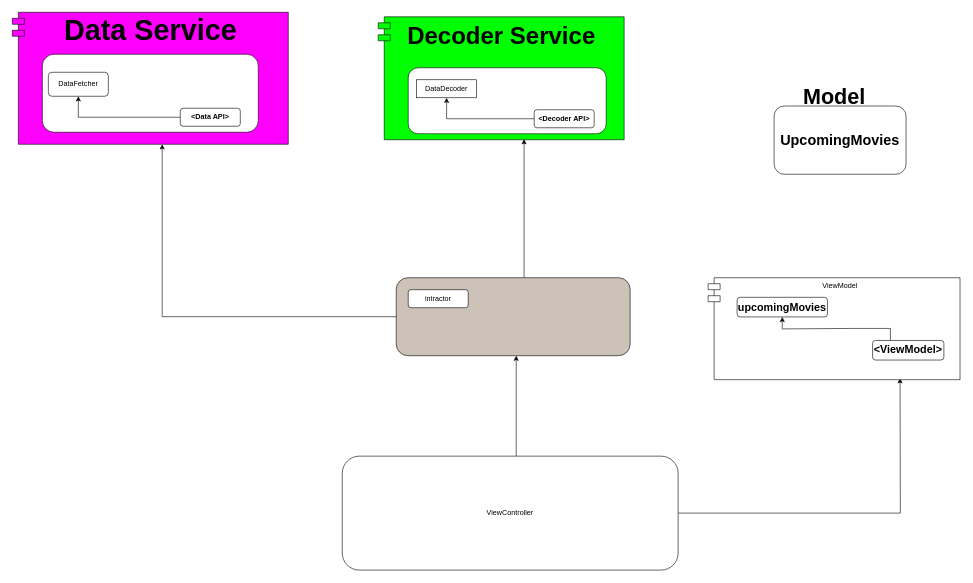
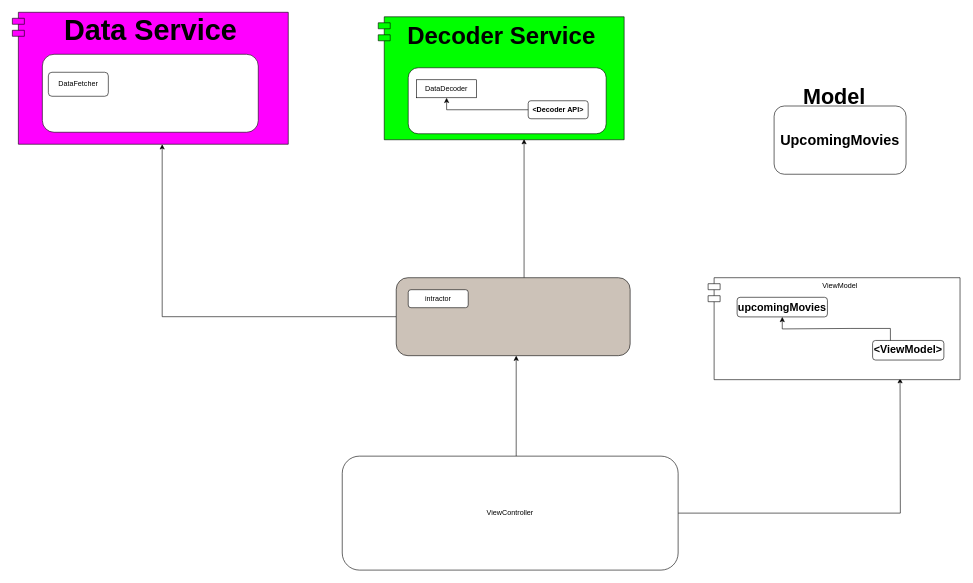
edge "<Data API>" -> "DataFetcher": removed
node "<Data API>": removed
node "<Decoder API>": moved (564, 119) -> (558, 110)
